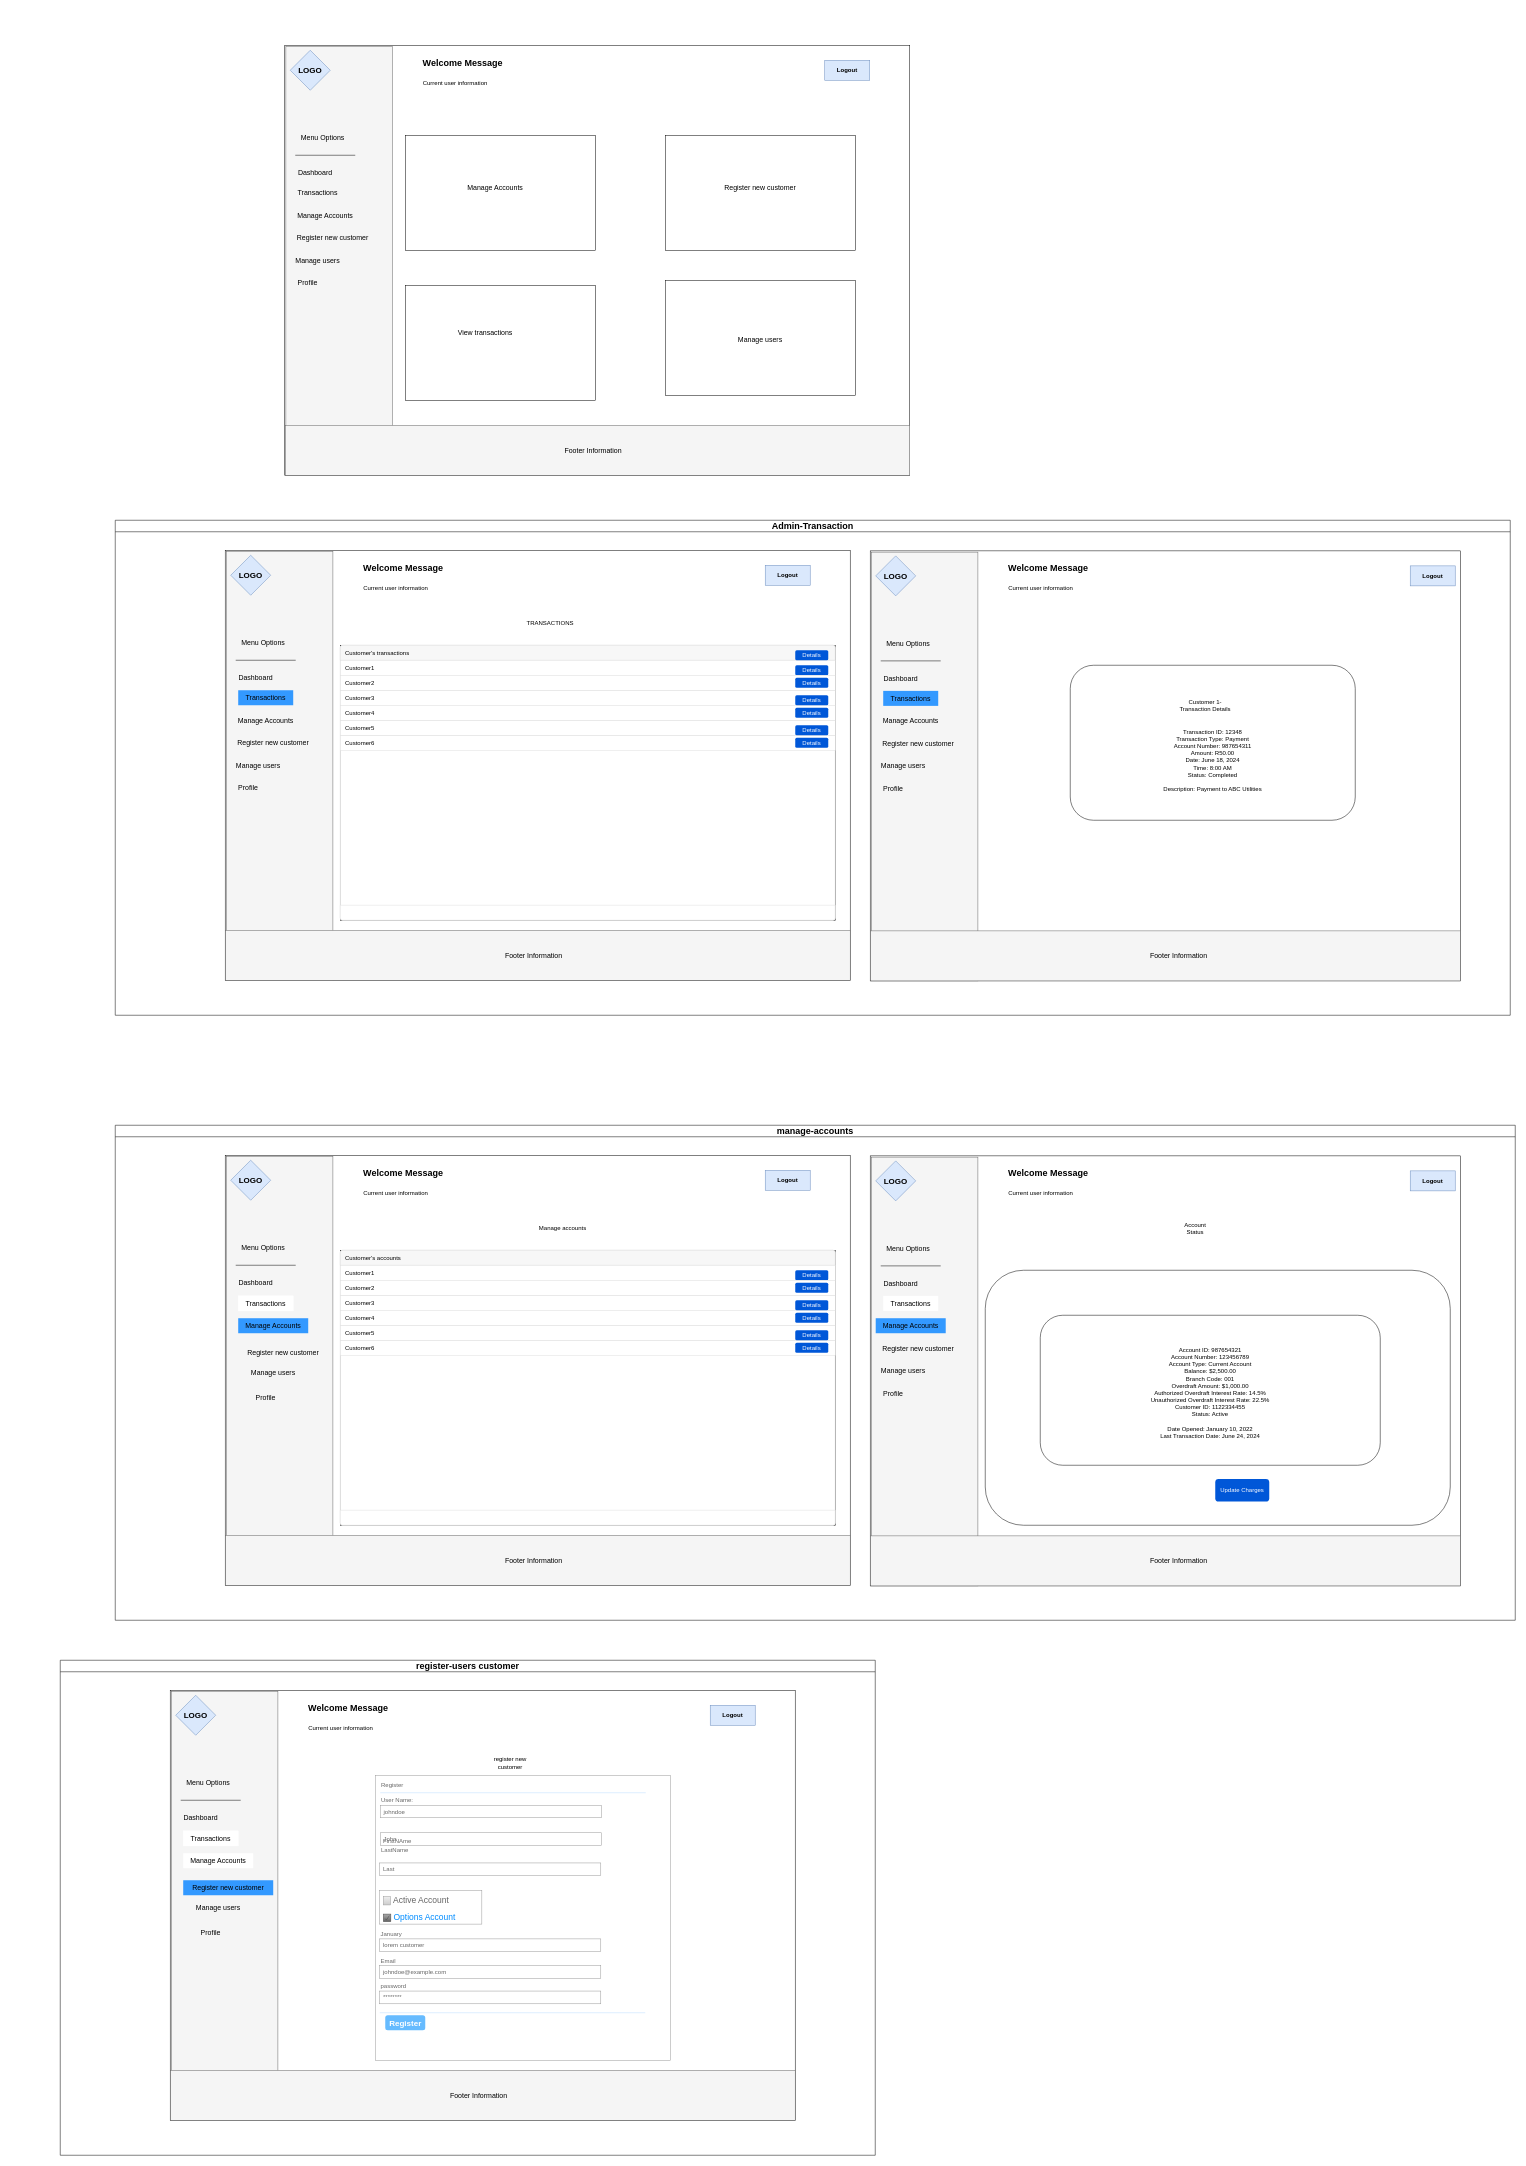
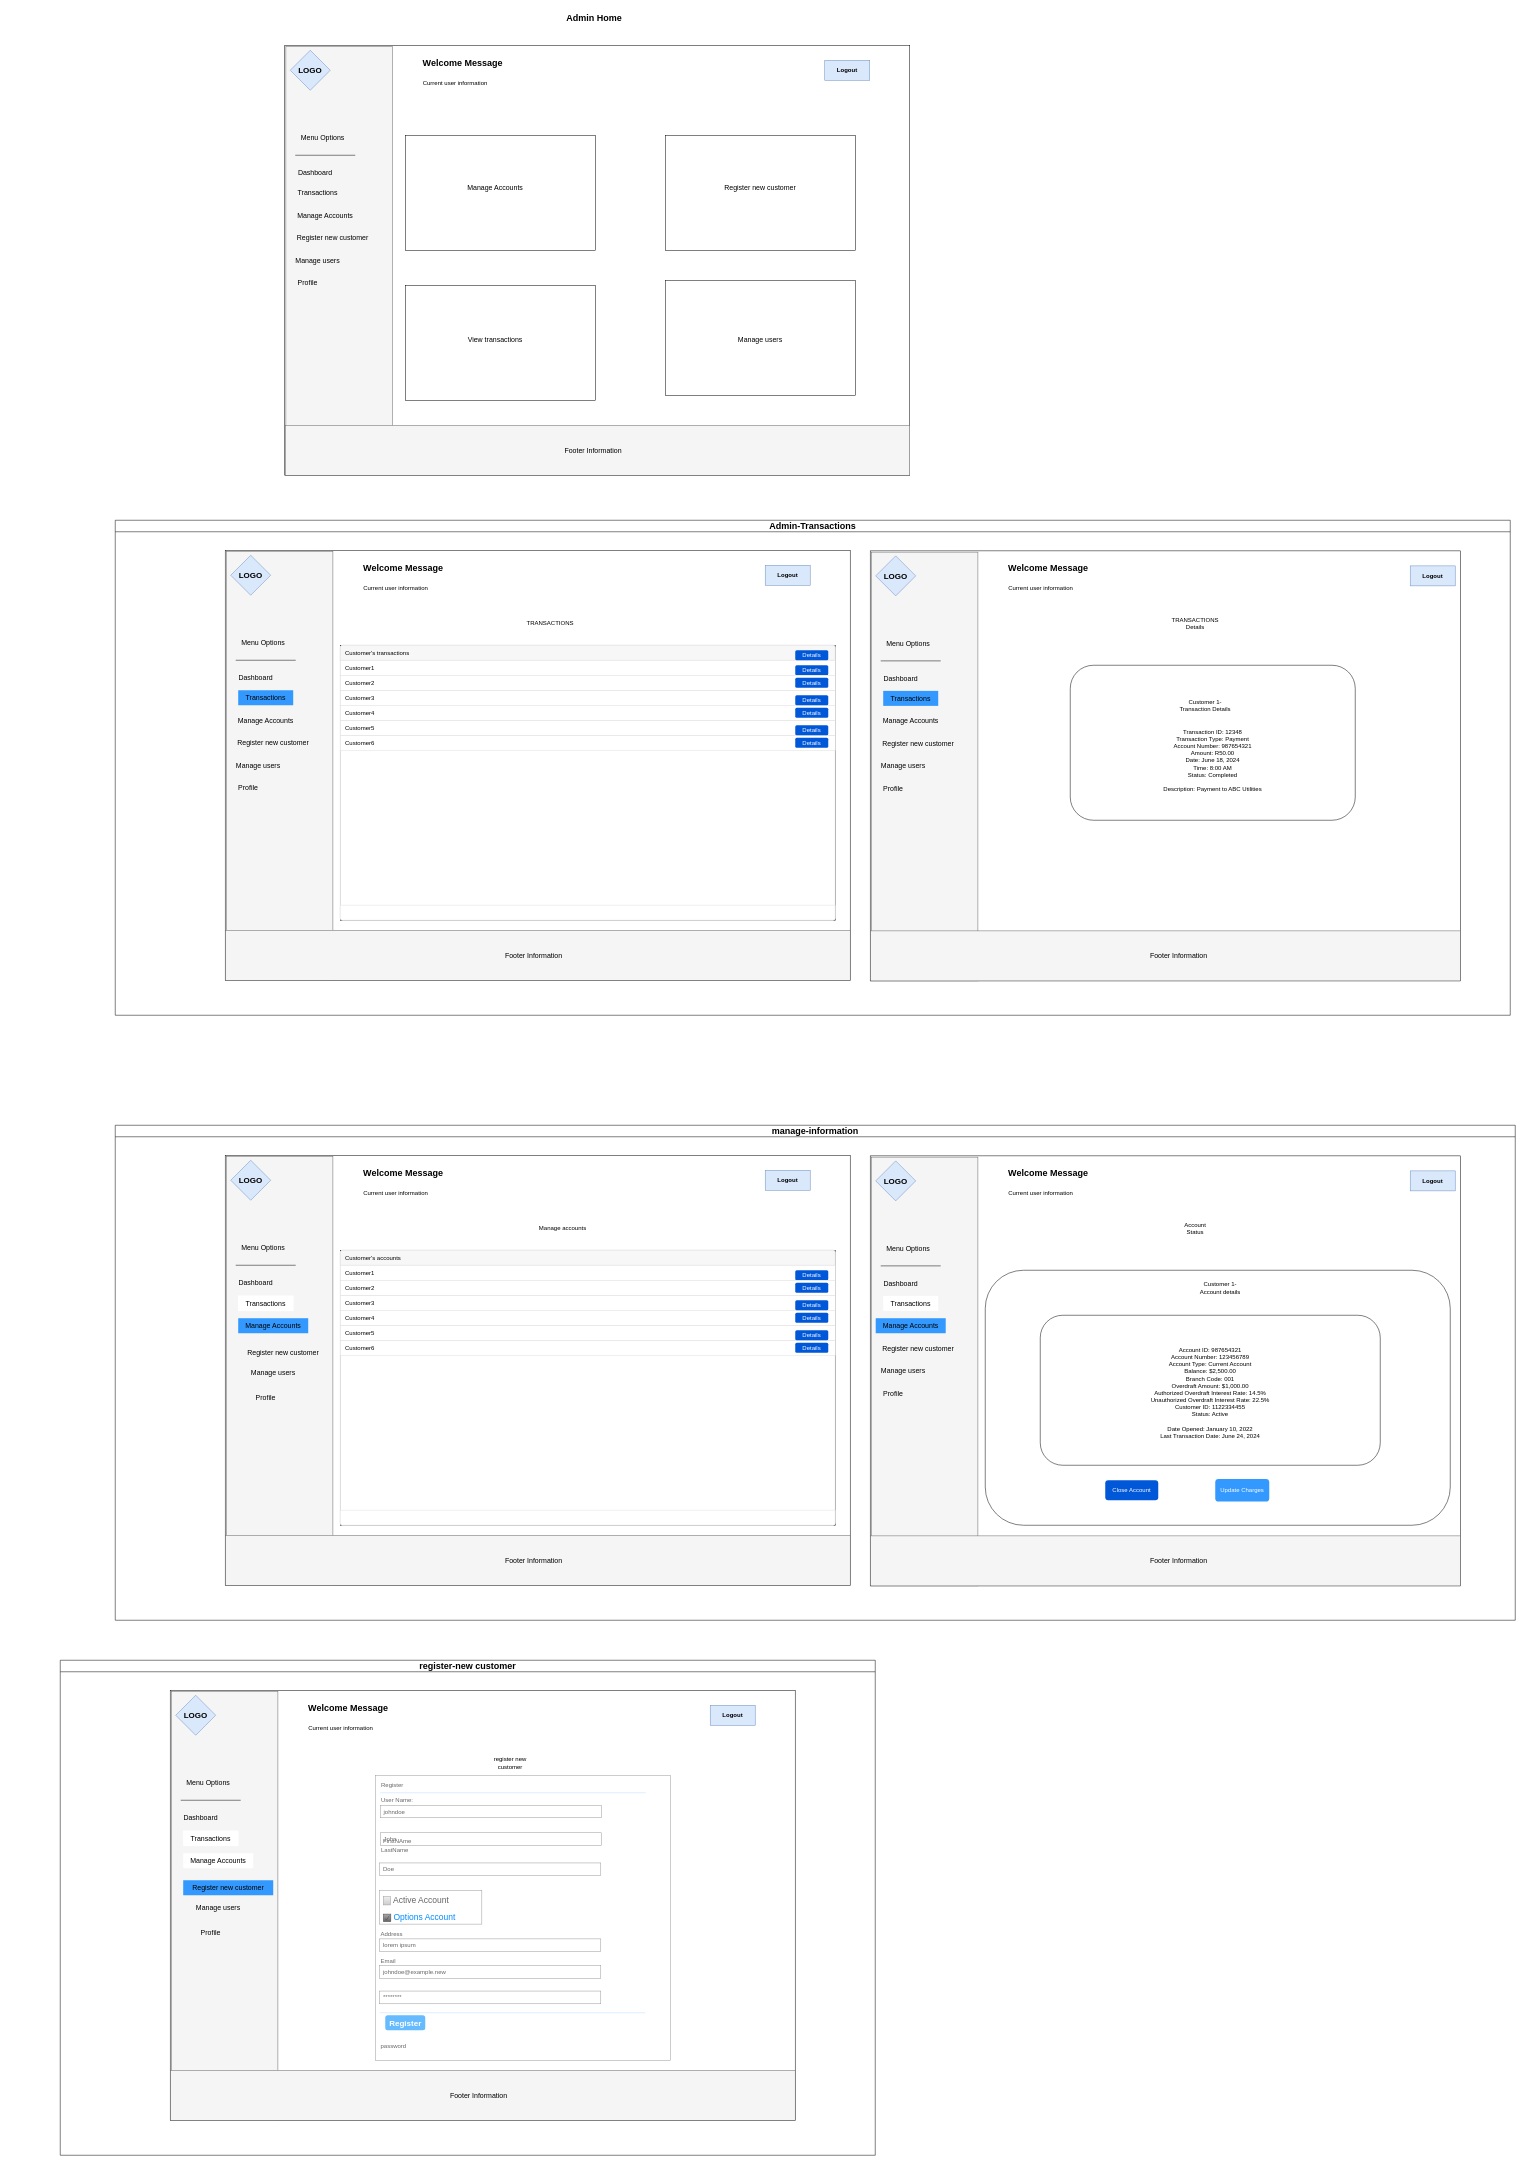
node "Admin Home": added
node "View transactions": moved (485, 332) -> (495, 340)
node "Admin-Transaction": label "Admin-Transaction" -> "Admin-Transactions"
node "TRANSACTIONS Details": added
node "Transaction ID: 12348 Transaction Type: Payment Account Number: 987654311 Amount: R50.00 Date: June 18, 2024 Time: 8:00 AM Status: Completed Description: Payment to ABC Utilities": label "Transaction ID: 12348 Transaction Type: Payment Account Number: 987654311 Amount: R50.00 Date: June 18, 2024 Time: 8:00 AM Status: Completed Description: Payment to ABC Utilities" -> "Transaction ID: 12348 Transaction Type: Payment Account Number: 987654321 Amount: R50.00 Date: June 18, 2024 Time: 8:00 AM Status: Completed Description: Payment to ABC Utilities"
node "manage-accounts": label "manage-accounts" -> "manage-information"
node "Customer 1- Account details": added
node "Close Account": added
node "Update Charges": fillcolor #0057d8 -> #3399ff
node "register-users customer": label "register-users customer" -> "register-new customer"
node "Last": label "Last" -> "Doe"
node "January": label "January" -> "Address"
node "lorem customer": label "lorem customer" -> "lorem ipsum"
node "johndoe@example.com": label "johndoe@example.com" -> "johndoe@example.new"
node "password": moved (453, 1986) -> (453, 2046)
